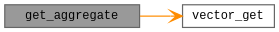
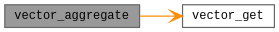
node "get_aggregate": label "get_aggregate" -> "vector_aggregate"
